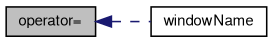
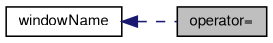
edge "windowName" -> "operator=": reversed
